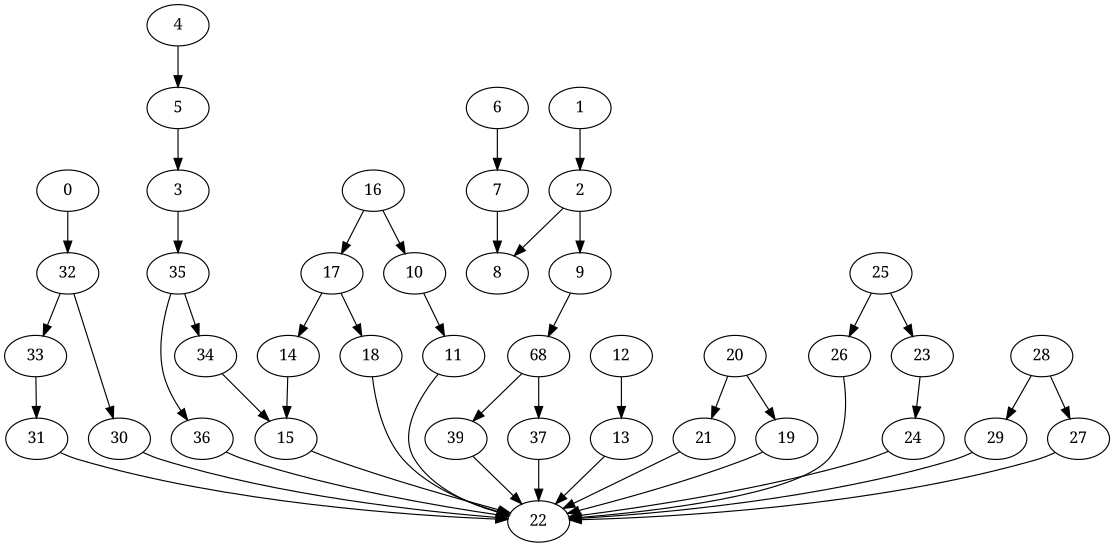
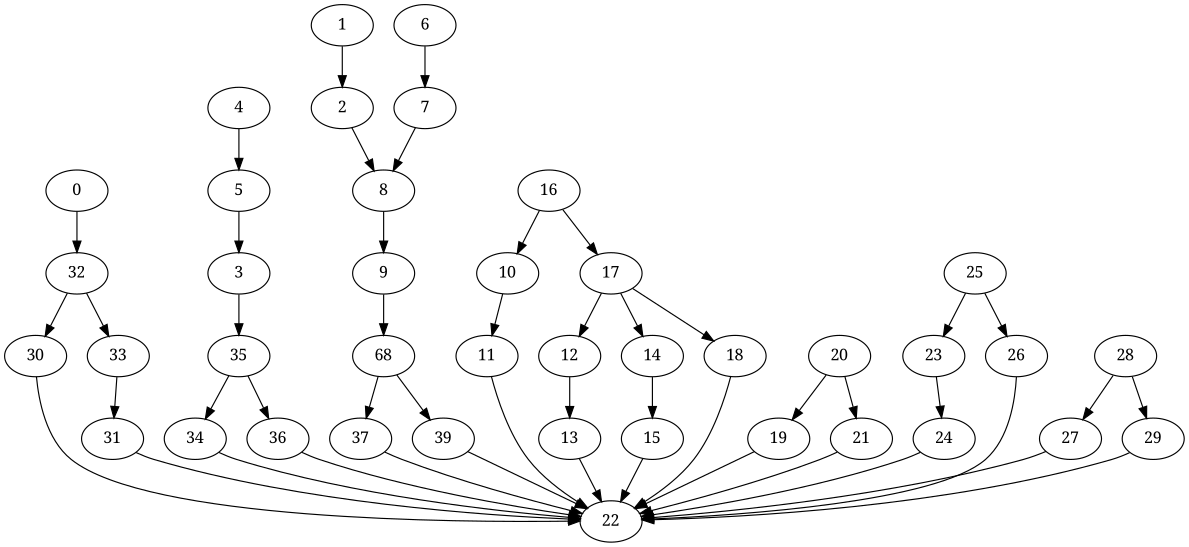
edge "2" -> "9": now "8" -> "9"
edge "17" -> "12": added
edge "34" -> "15": now "34" -> "22"
